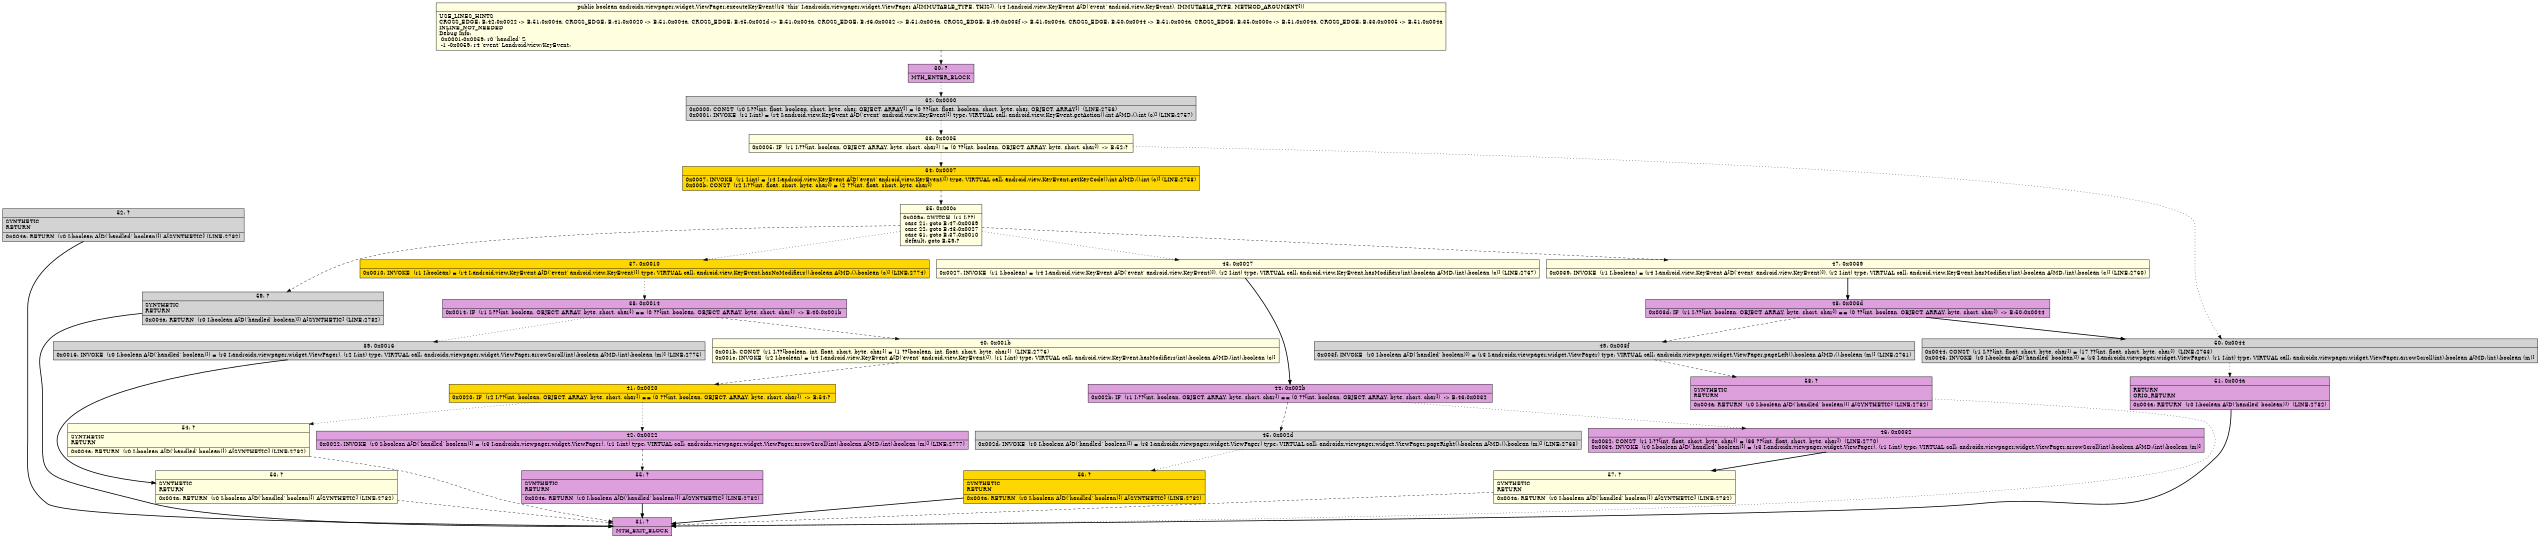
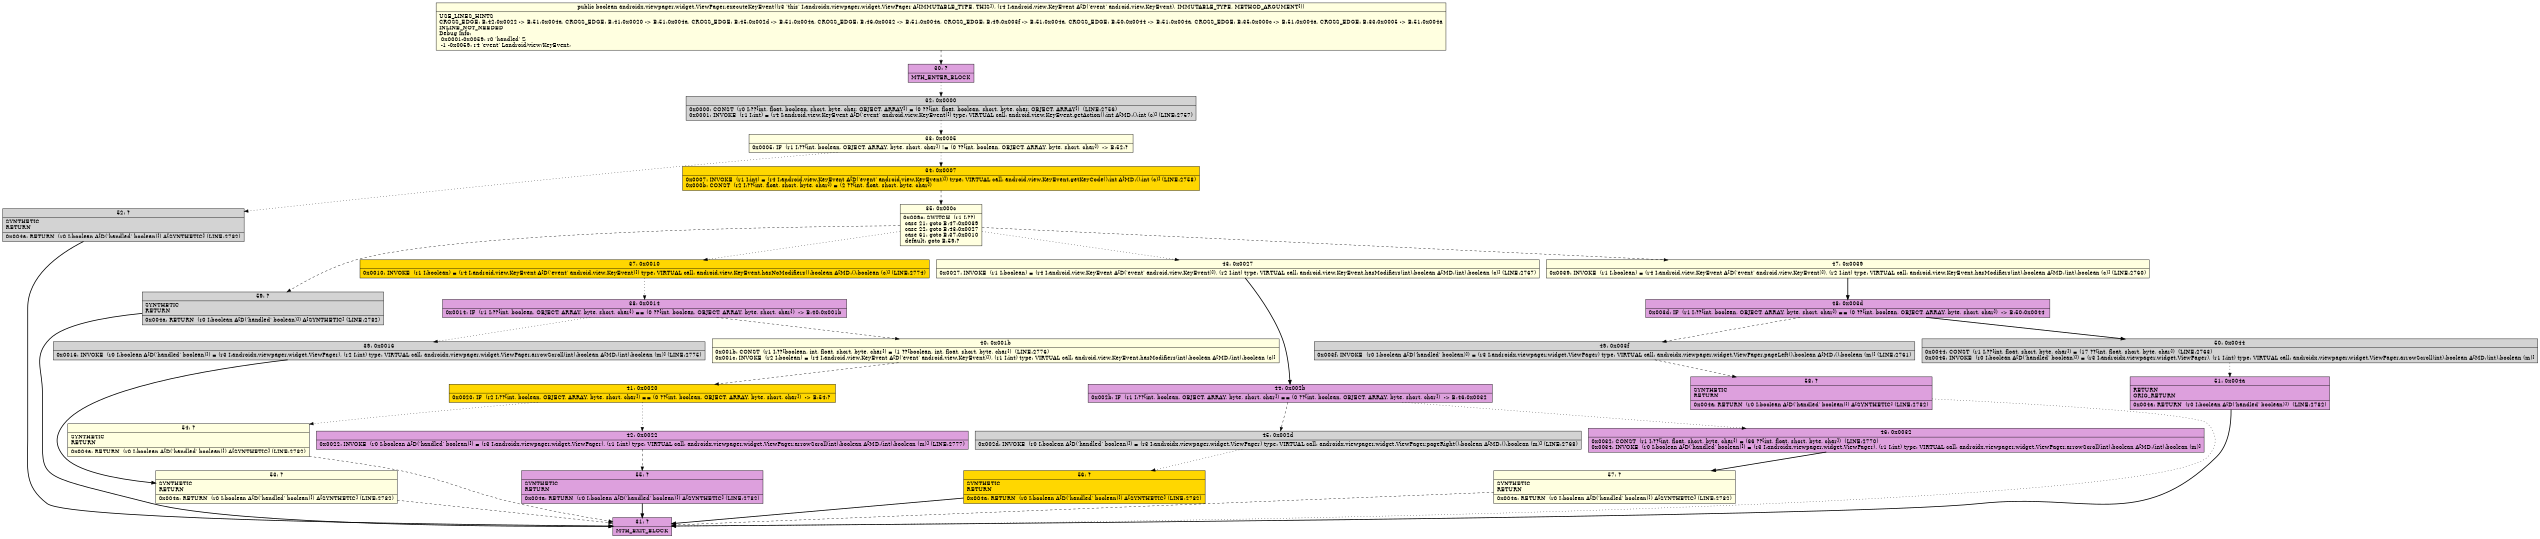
edge "33: 0x0005" -> "50: 0x0044": now "33: 0x0005" -> "52: ?"
